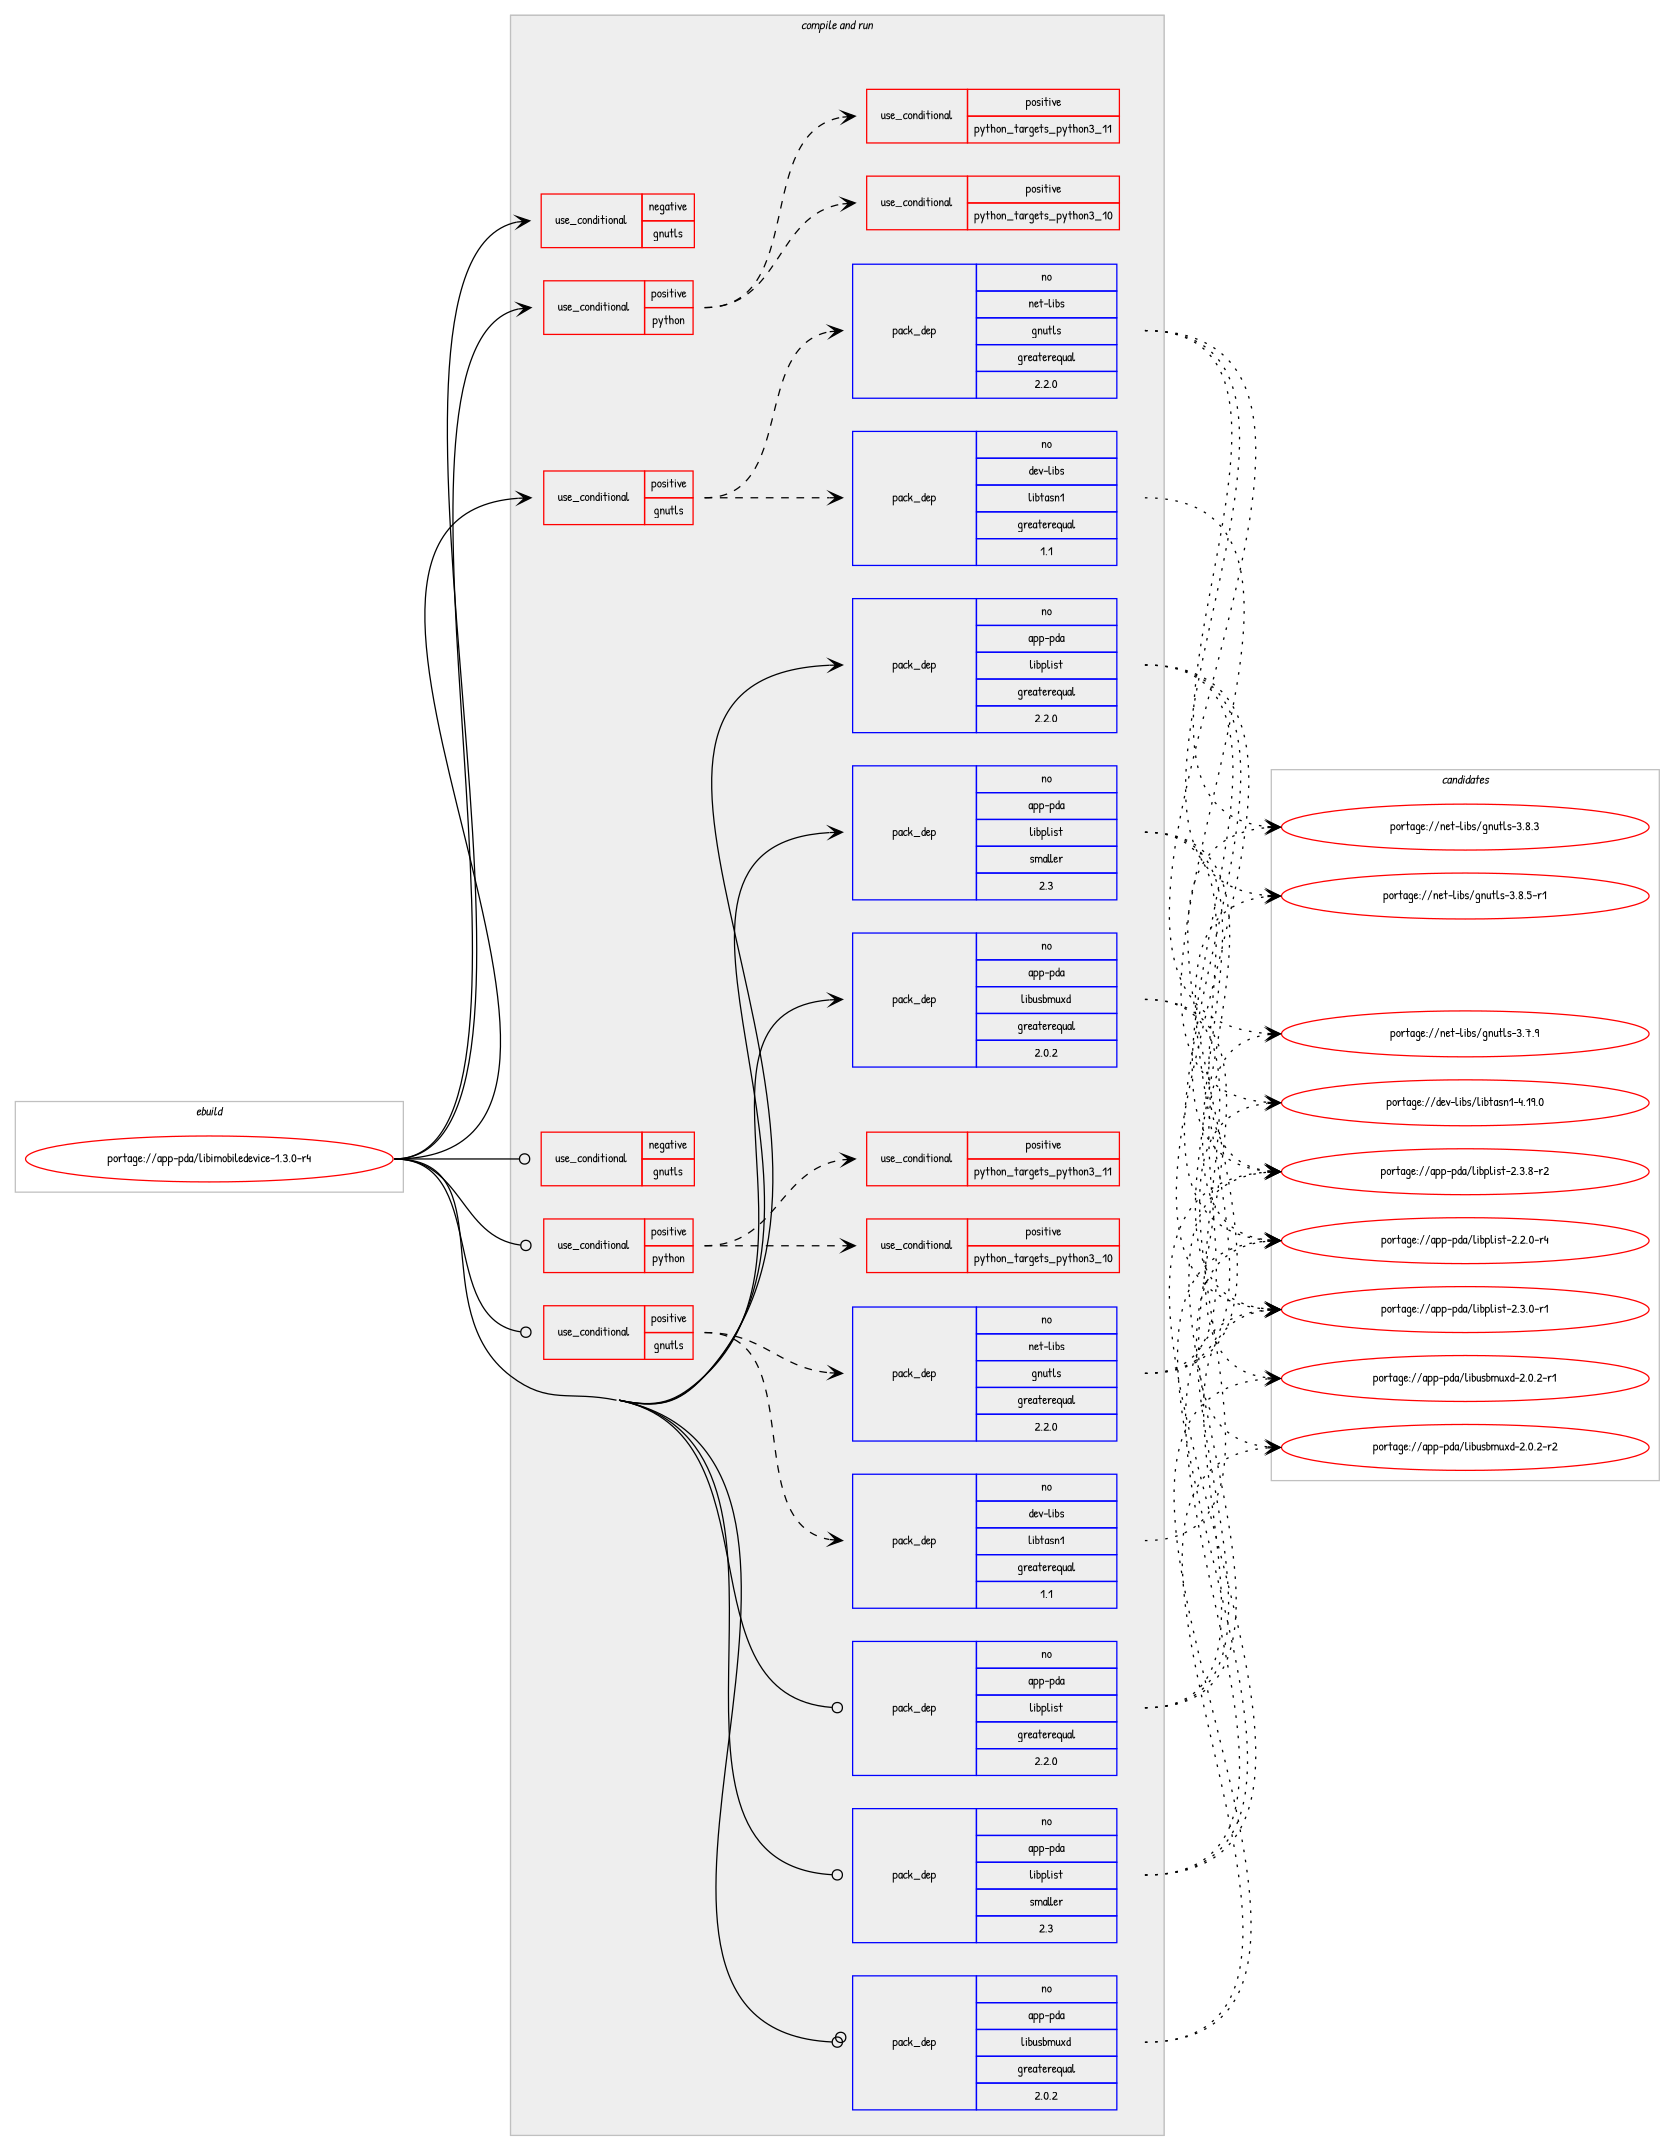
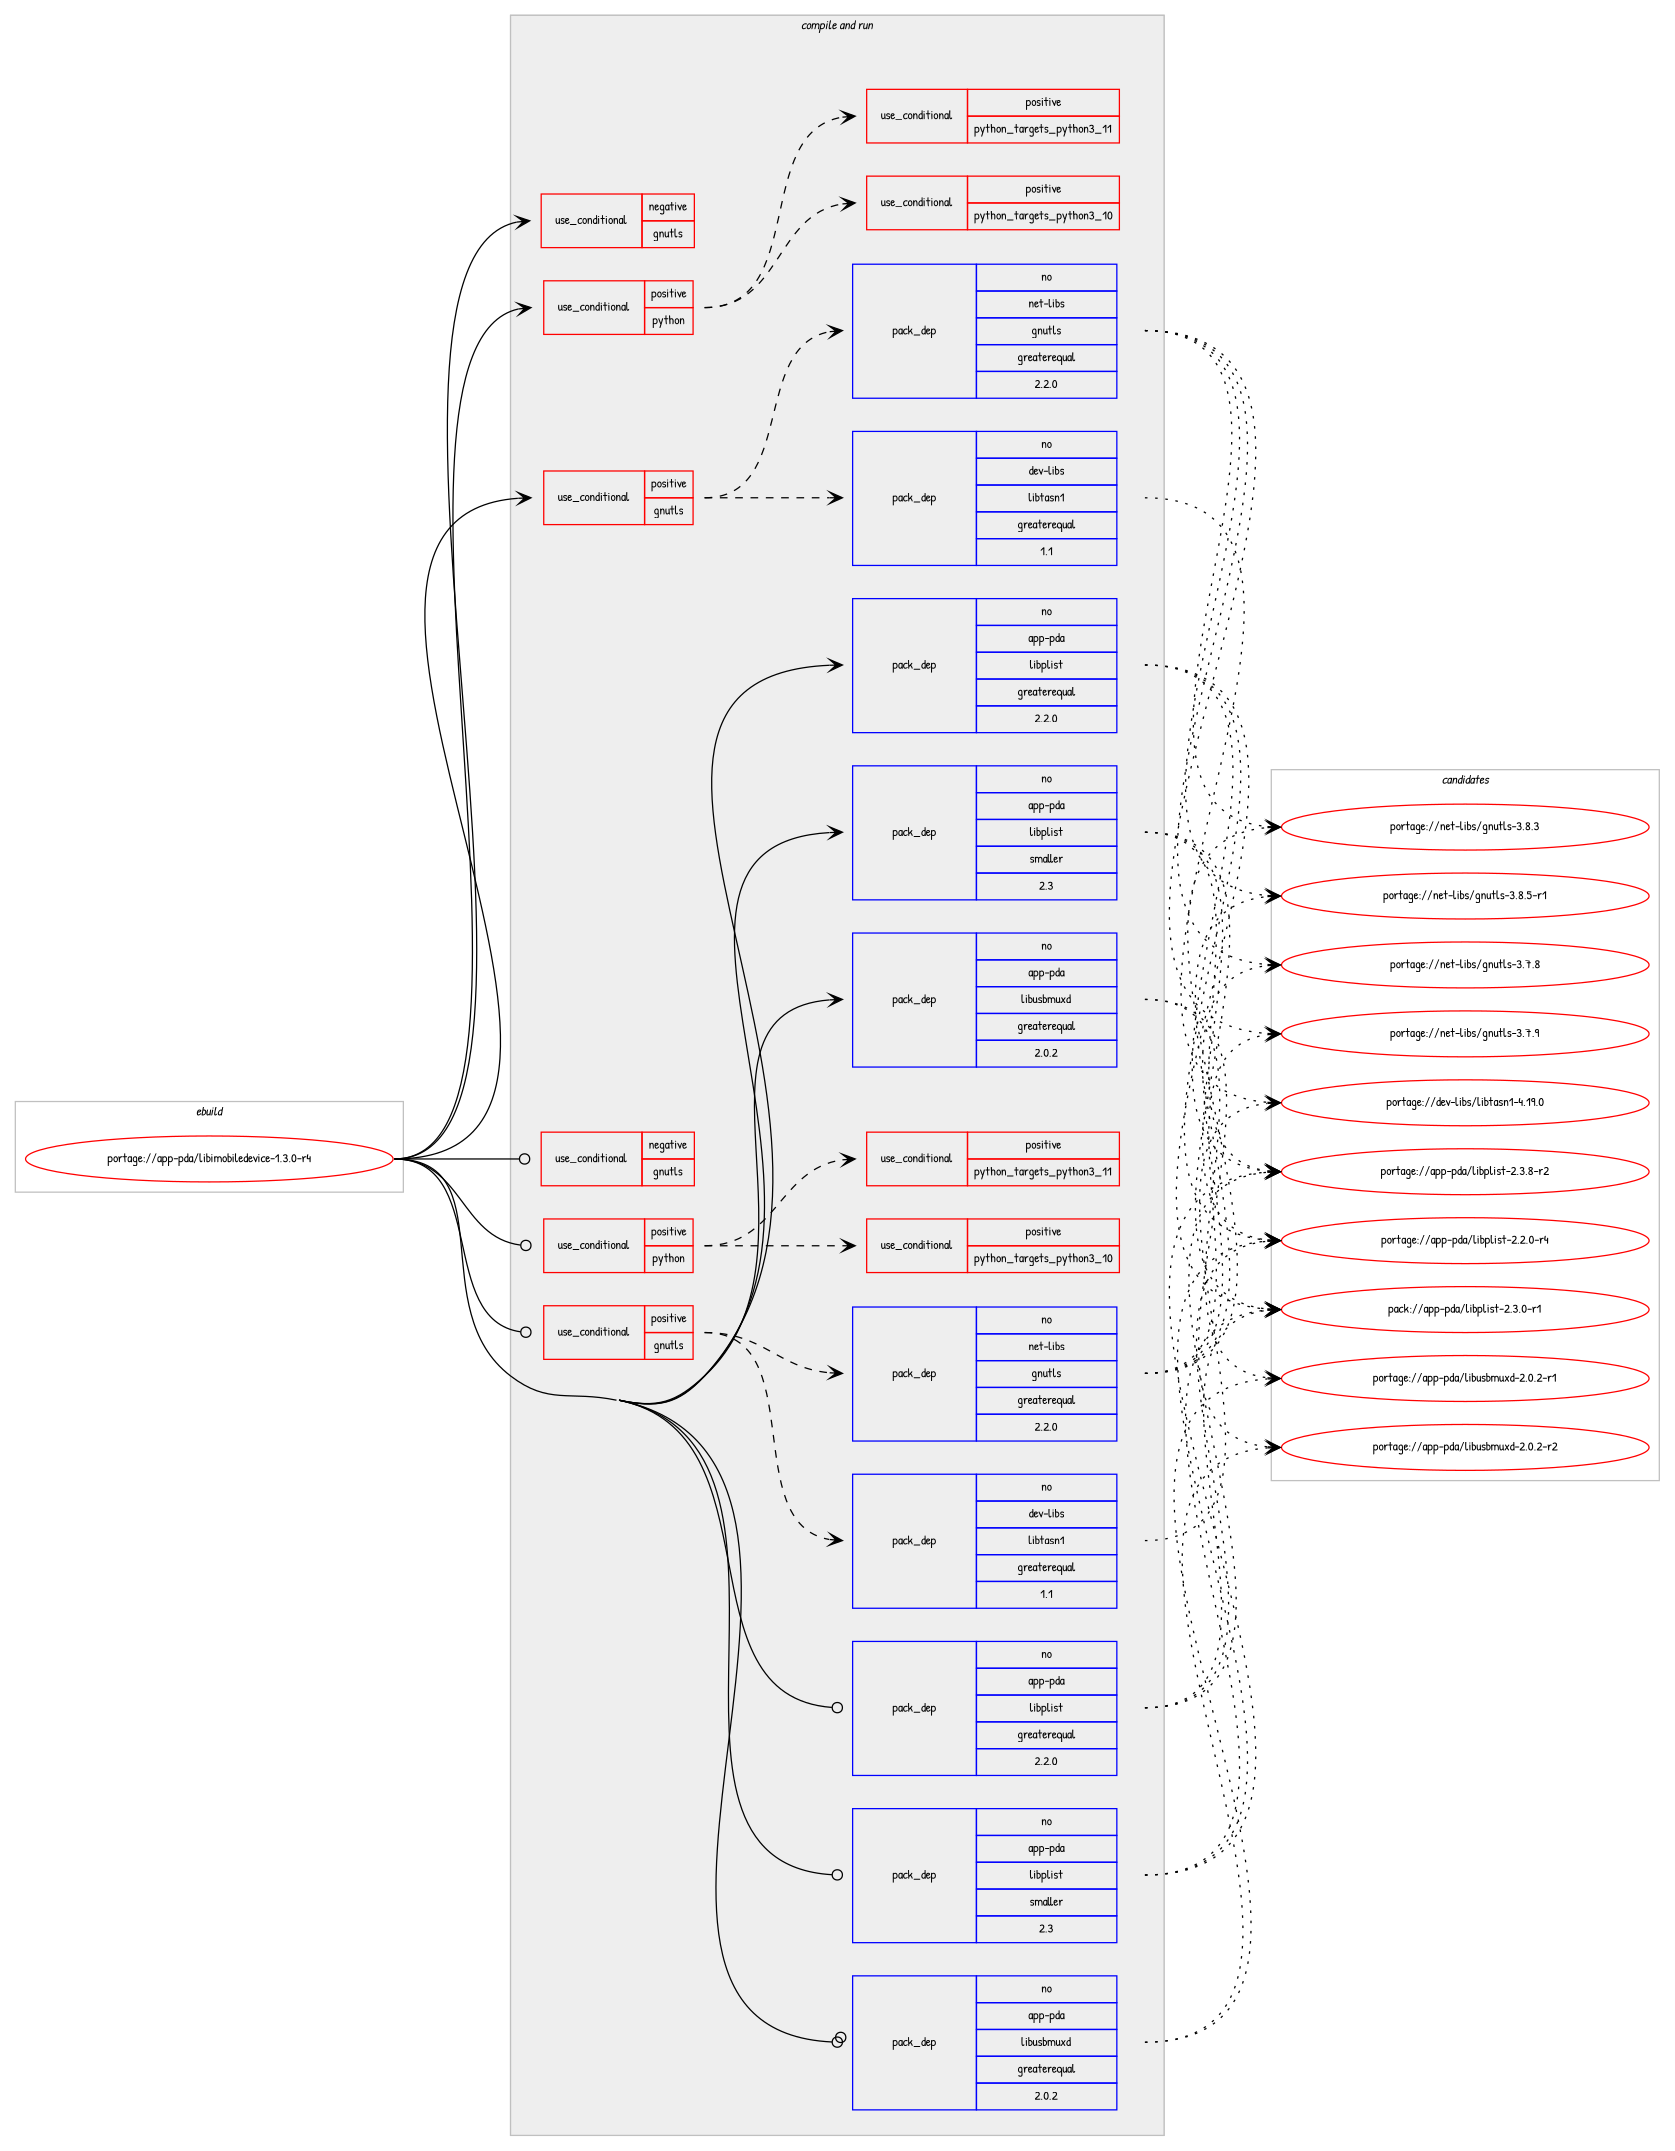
node "portage://net-libs/gnutls-3.7.8": added
node "portage://app-pda/libplist-2.3.0-r1": label "portage://app-pda/libplist-2.3.0-r1" -> "pack://app-pda/libplist-2.3.0-r1"
